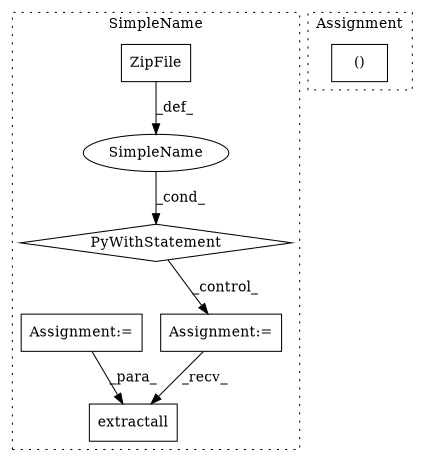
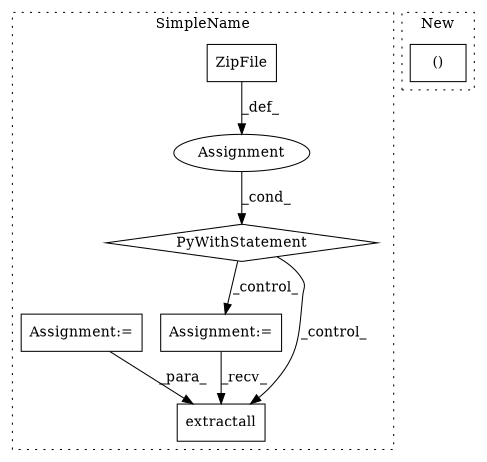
cluster "Assignment": label "Assignment" -> "New"
node "SimpleName": label "SimpleName" -> "Assignment"
edge "PyWithStatement" -> "extractall": added, label "_control_"
